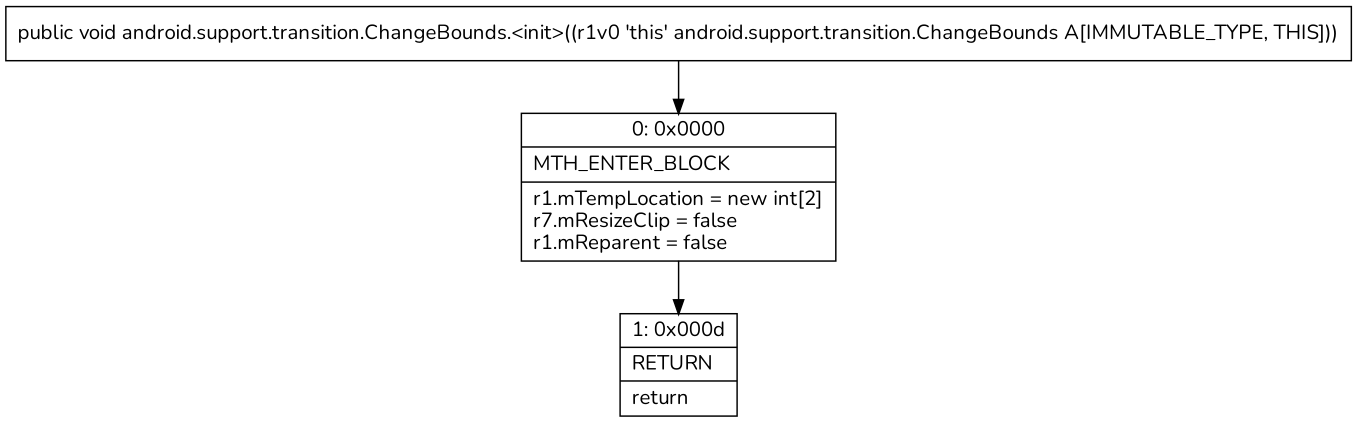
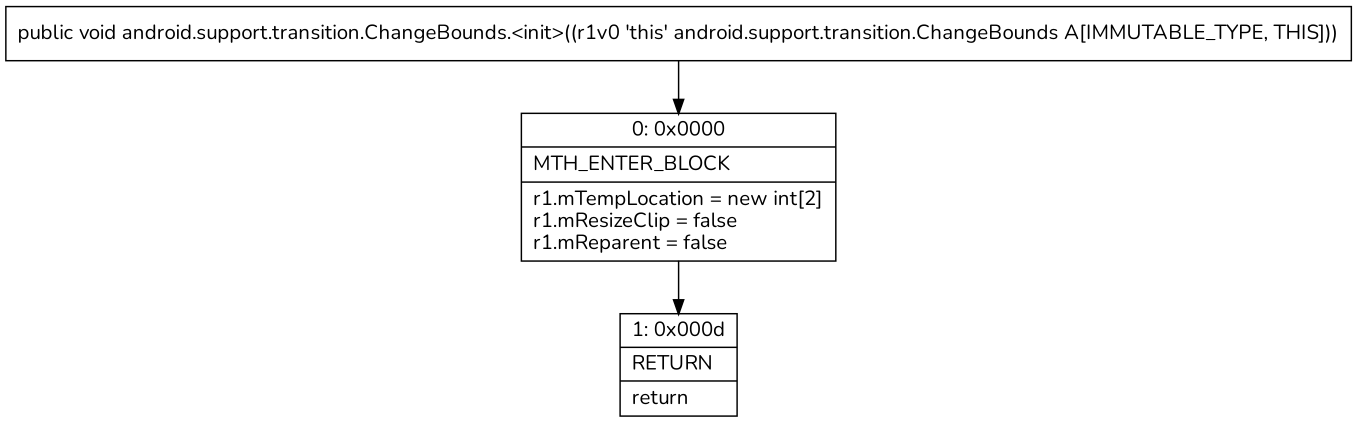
node "0: 0x0000": text "r7.mResizeClip = false" -> "r1.mResizeClip = false"
